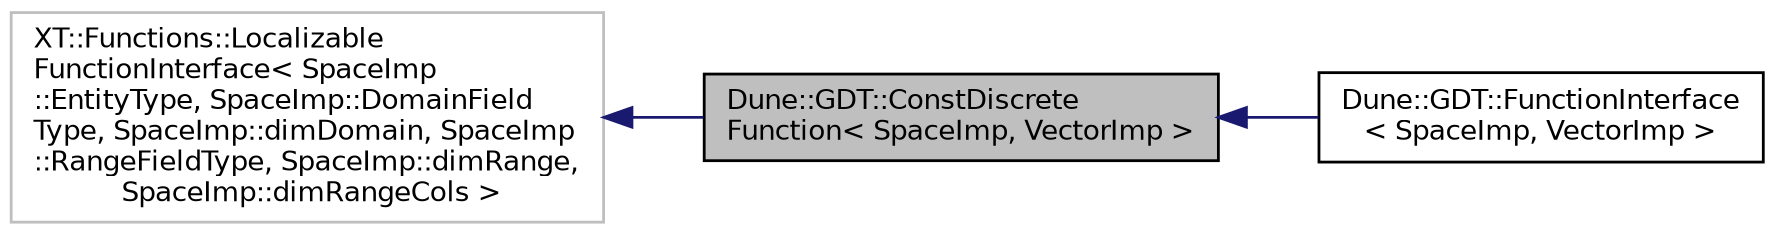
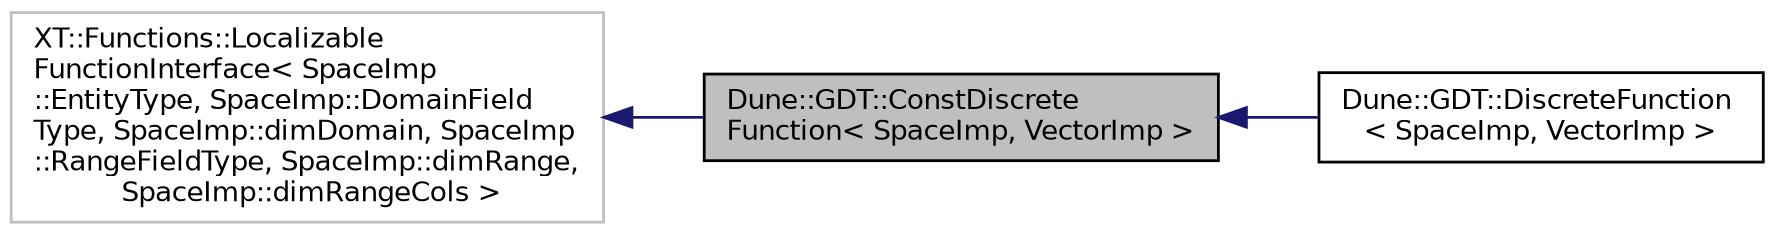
node "Dune::GDT::FunctionInterface < SpaceImp, VectorImp >": label "Dune::GDT::FunctionInterface < SpaceImp, VectorImp >" -> "Dune::GDT::DiscreteFunction < SpaceImp, VectorImp >"
